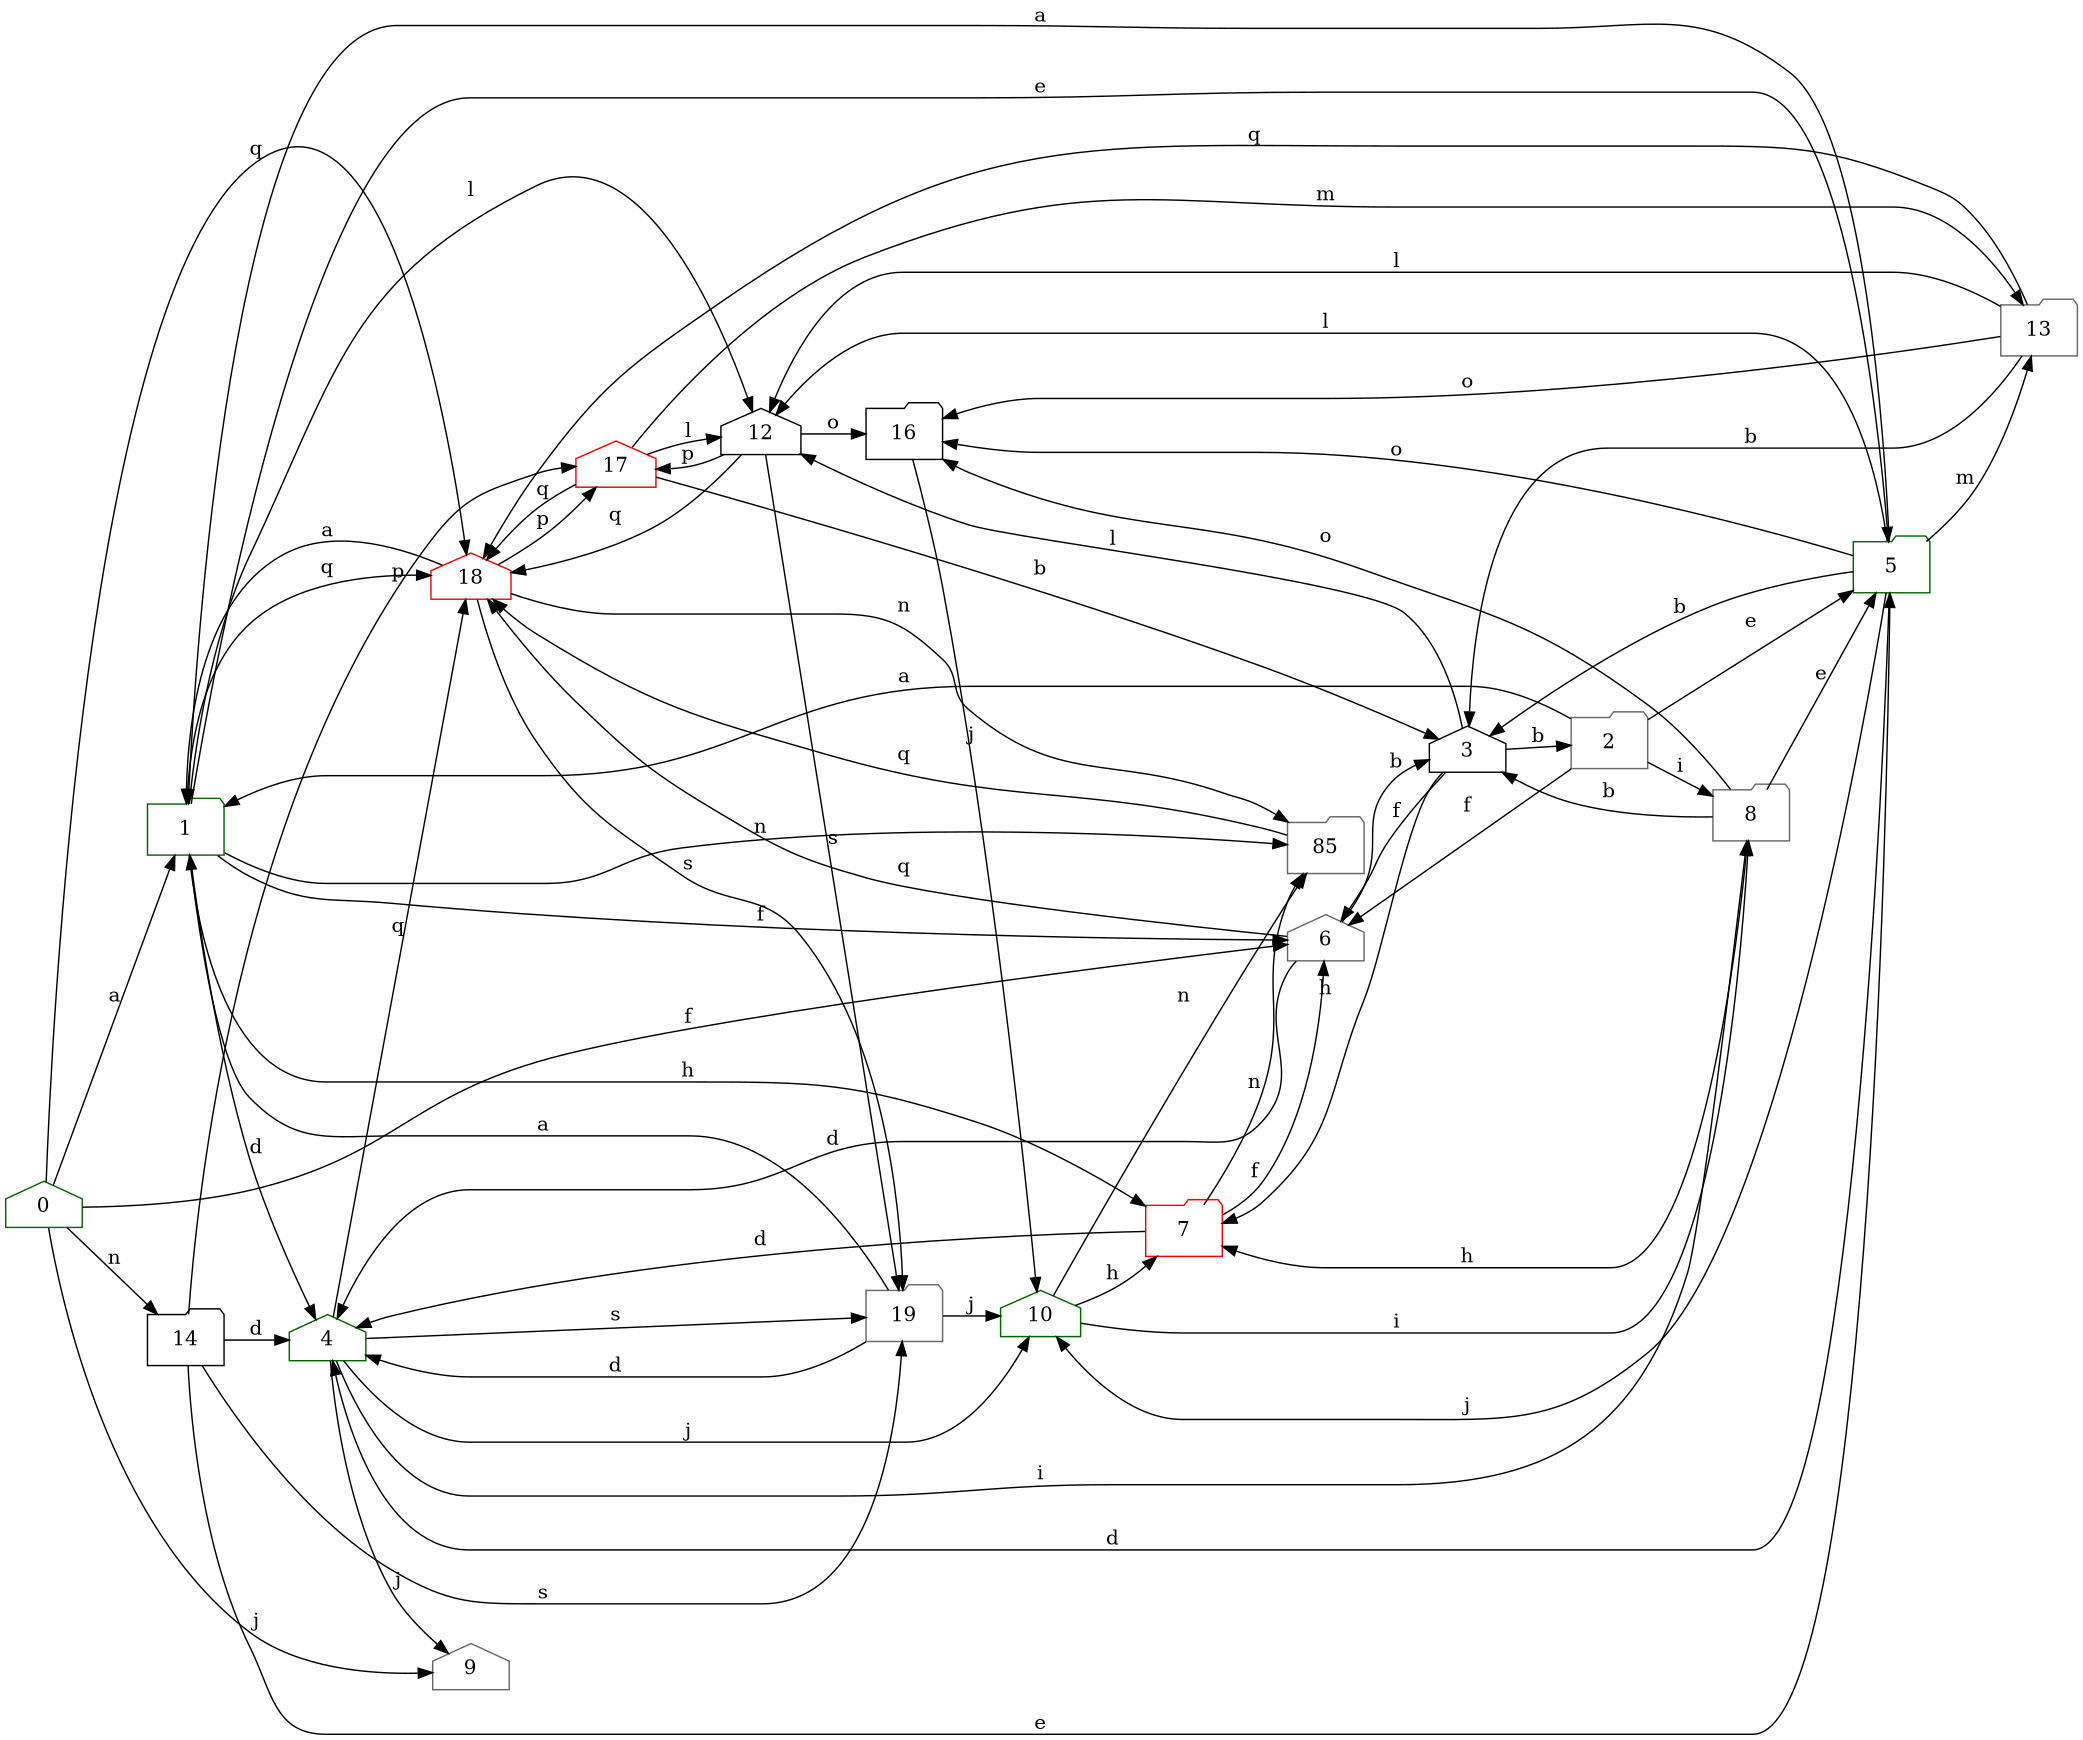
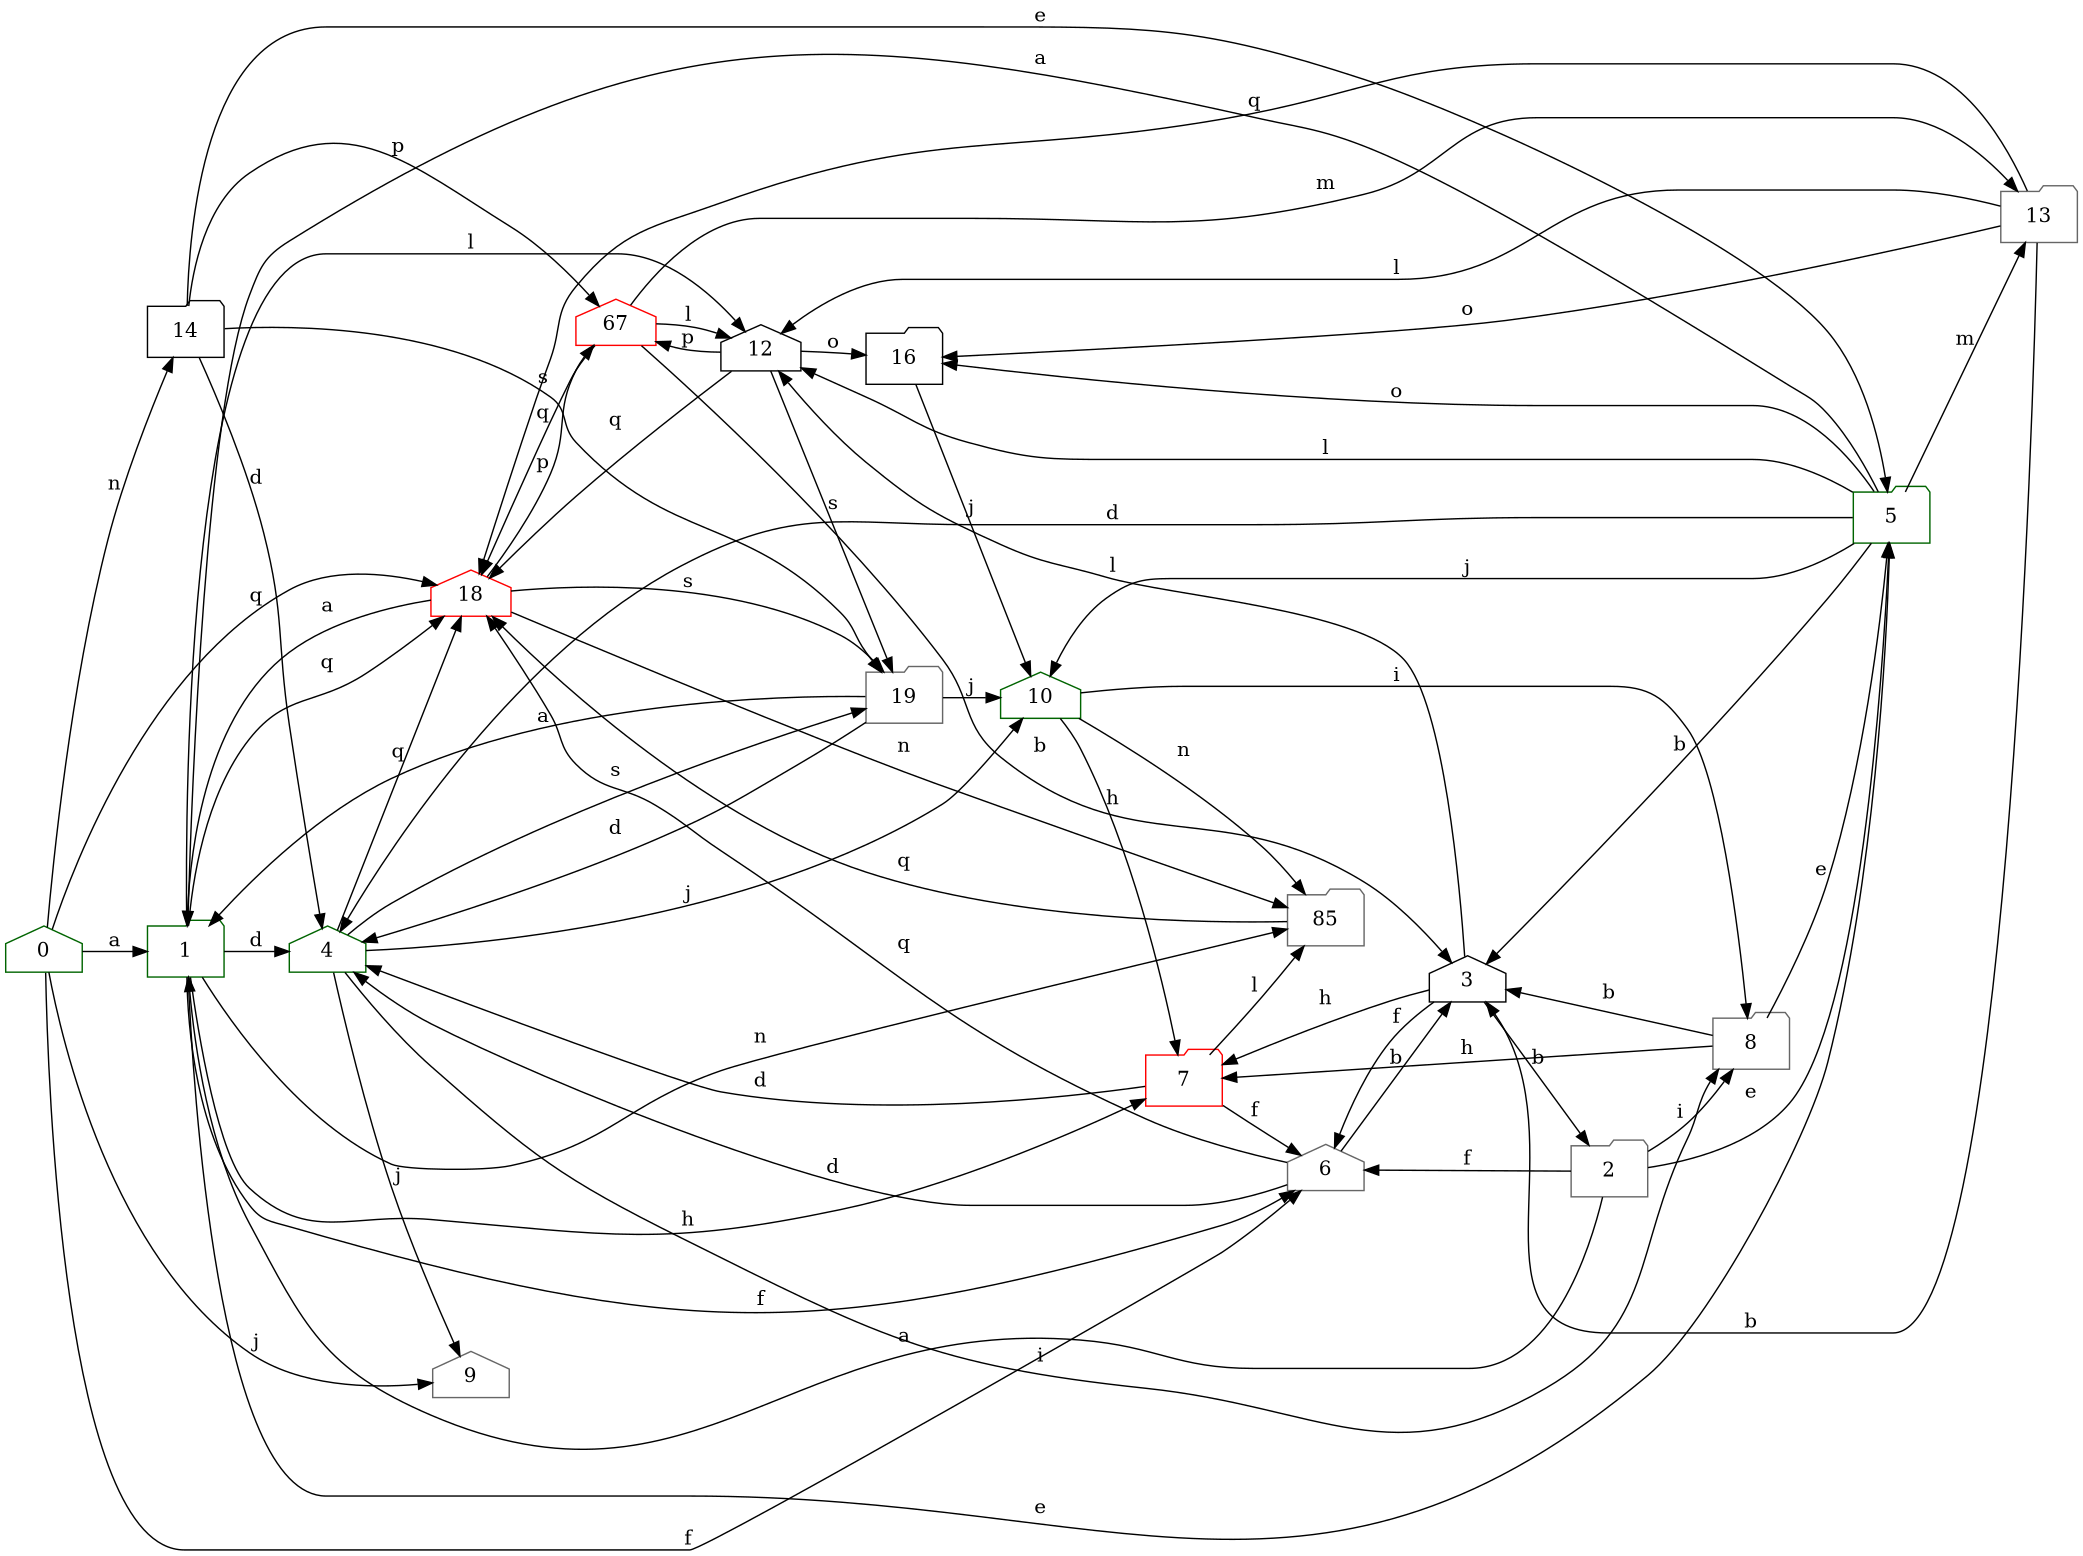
node "17": label "17" -> "67"
edge "8" -> "16": removed, label "o"
edge "7" -> "85": label "n" -> "l"
